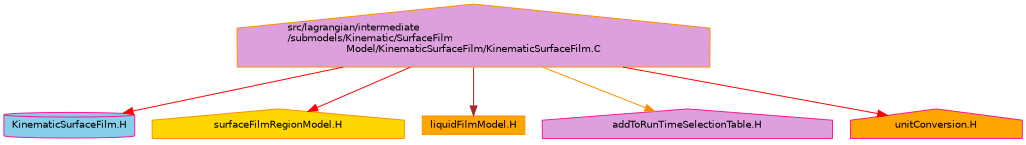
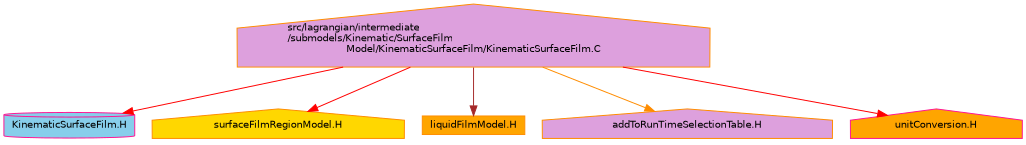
node "addToRunTimeSelectionTable.H": color deeppink -> darkorange
